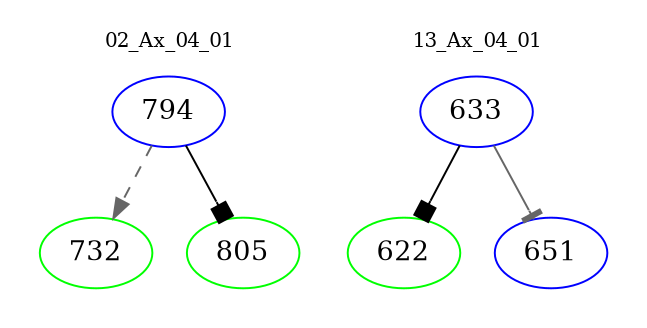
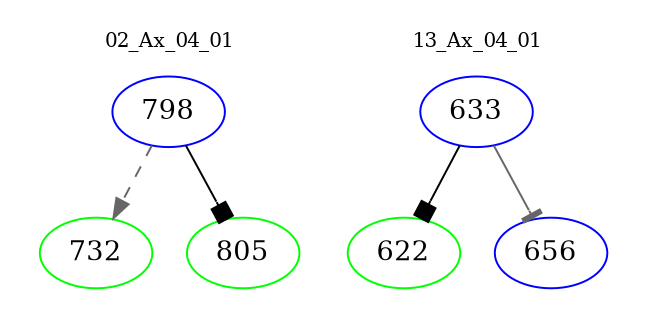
node "794": label "794" -> "798"
node "651": label "651" -> "656"
